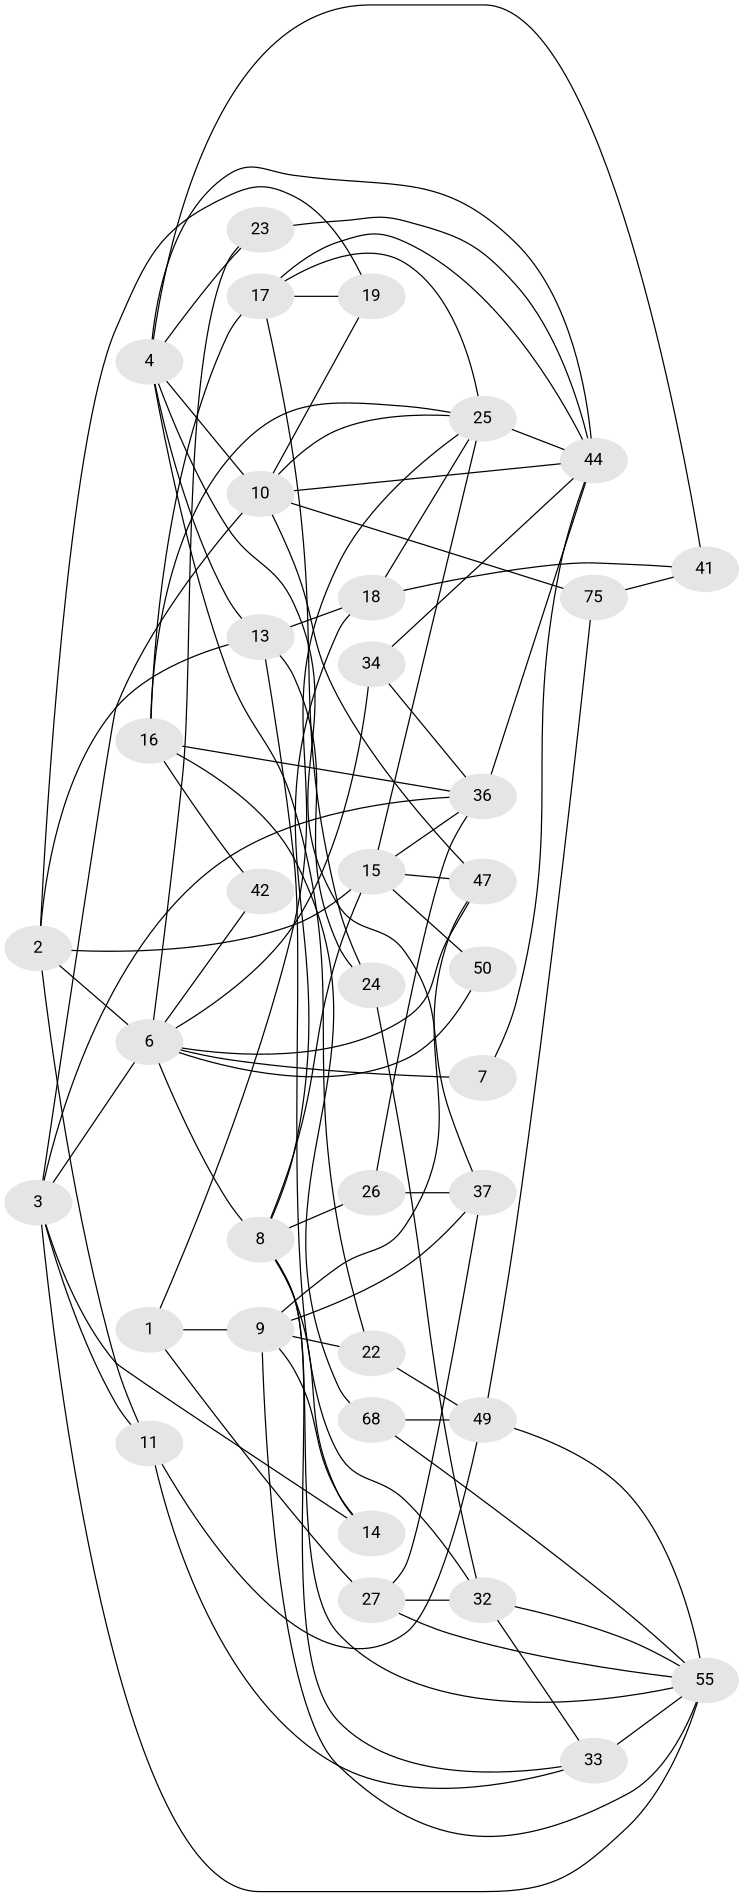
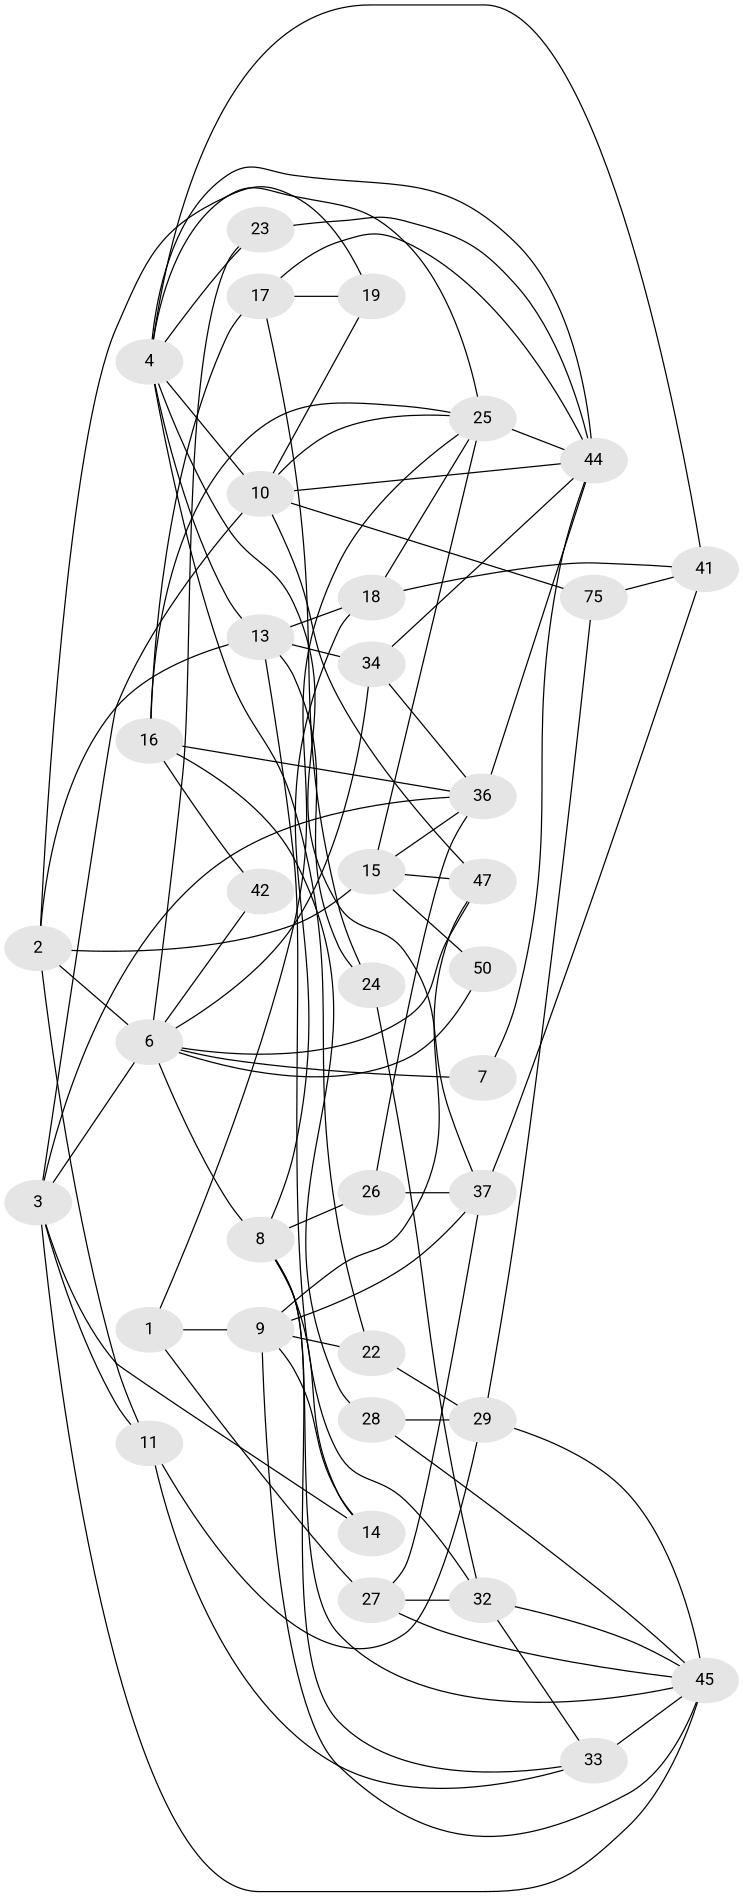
edge "17" -- "25": now "4" -- "25"
edge "13" -- "34": added
edge "41" -- "37": added
edge "15" -- "8": removed
node "68": label "68" -> "28"
node "49": label "49" -> "29"
node "55": label "55" -> "45"
